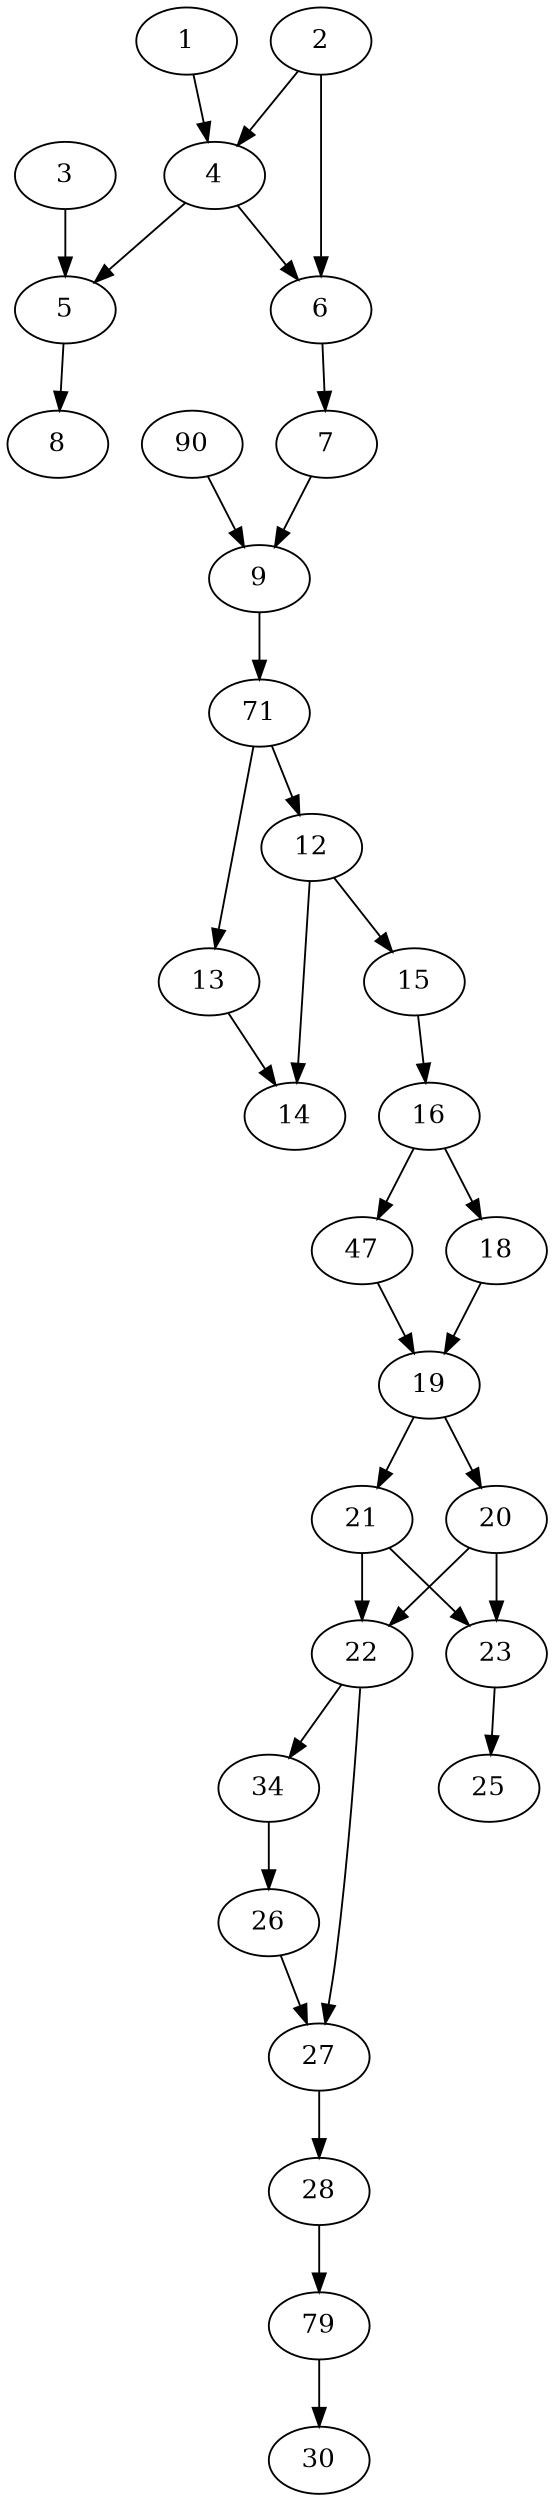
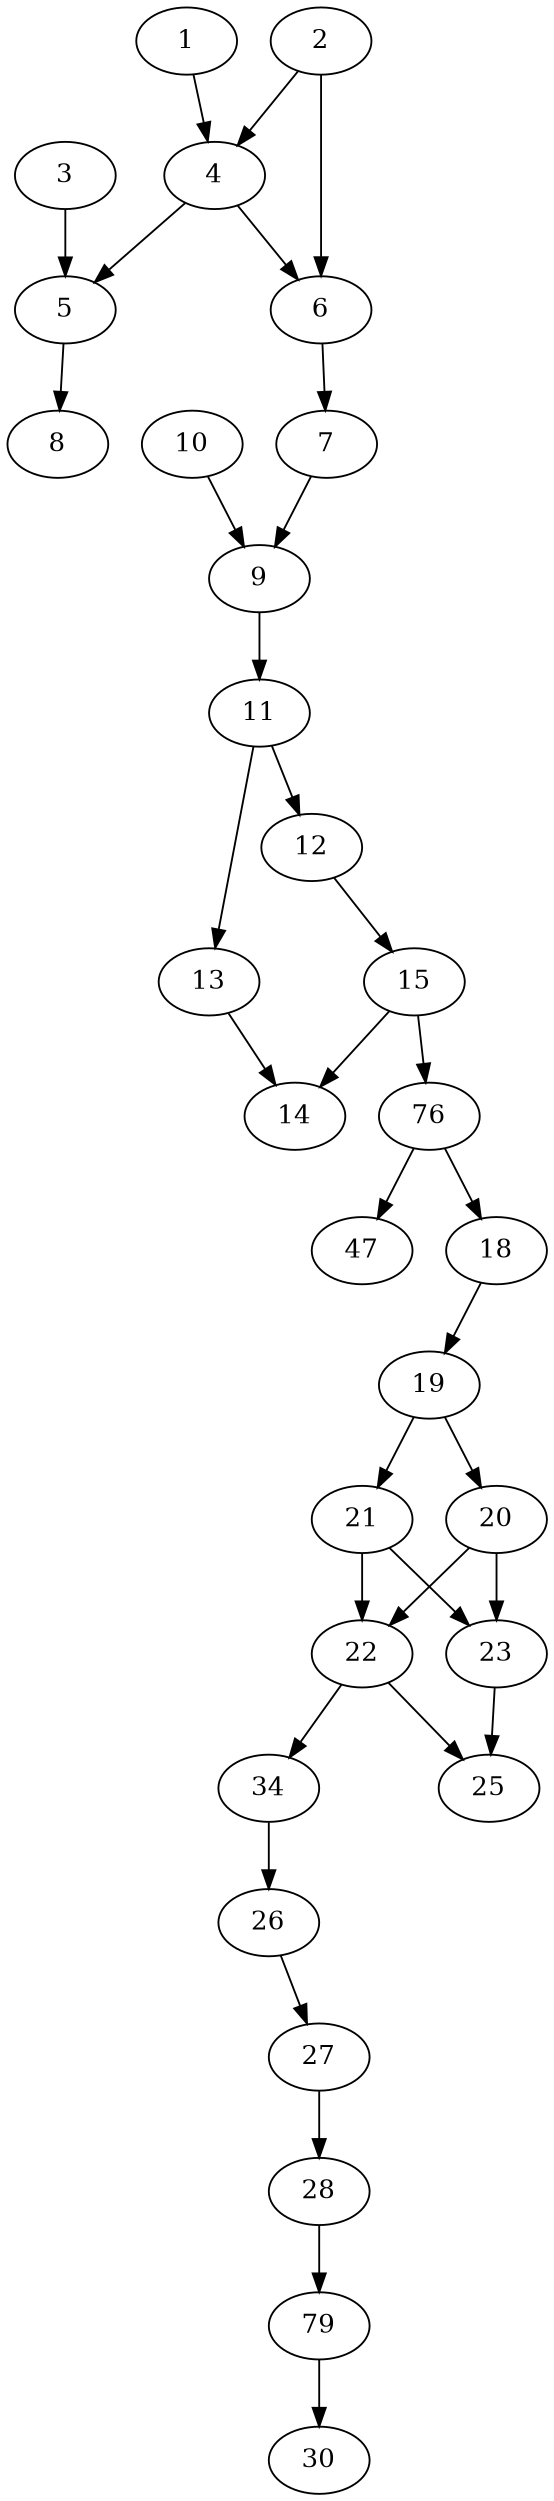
node "90": label "90" -> "10"
node "71": label "71" -> "11"
edge "12" -> "14": now "15" -> "14"
node "16": label "16" -> "76"
edge "47" -> "19": removed
edge "22" -> "27": now "22" -> "25"
